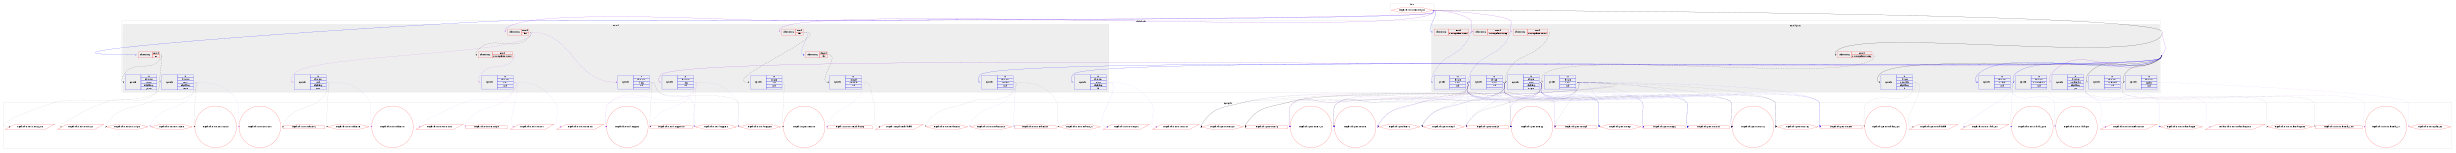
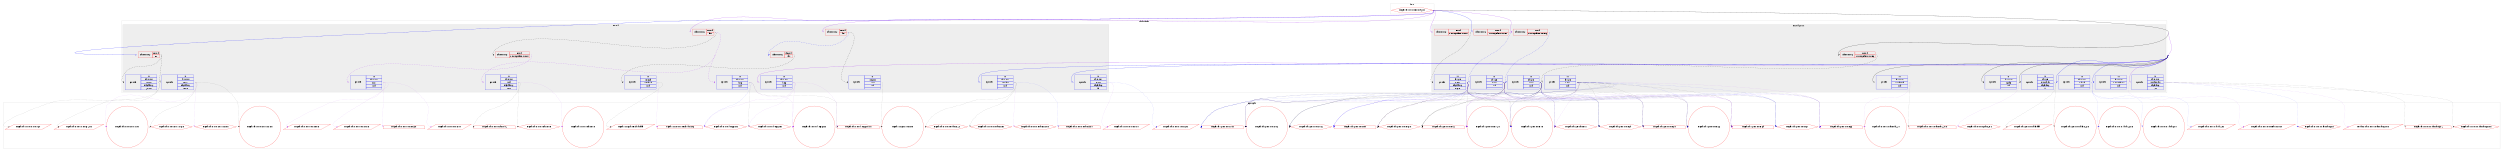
node "portage://dev-python/jupyter_client-5.2.4": added
